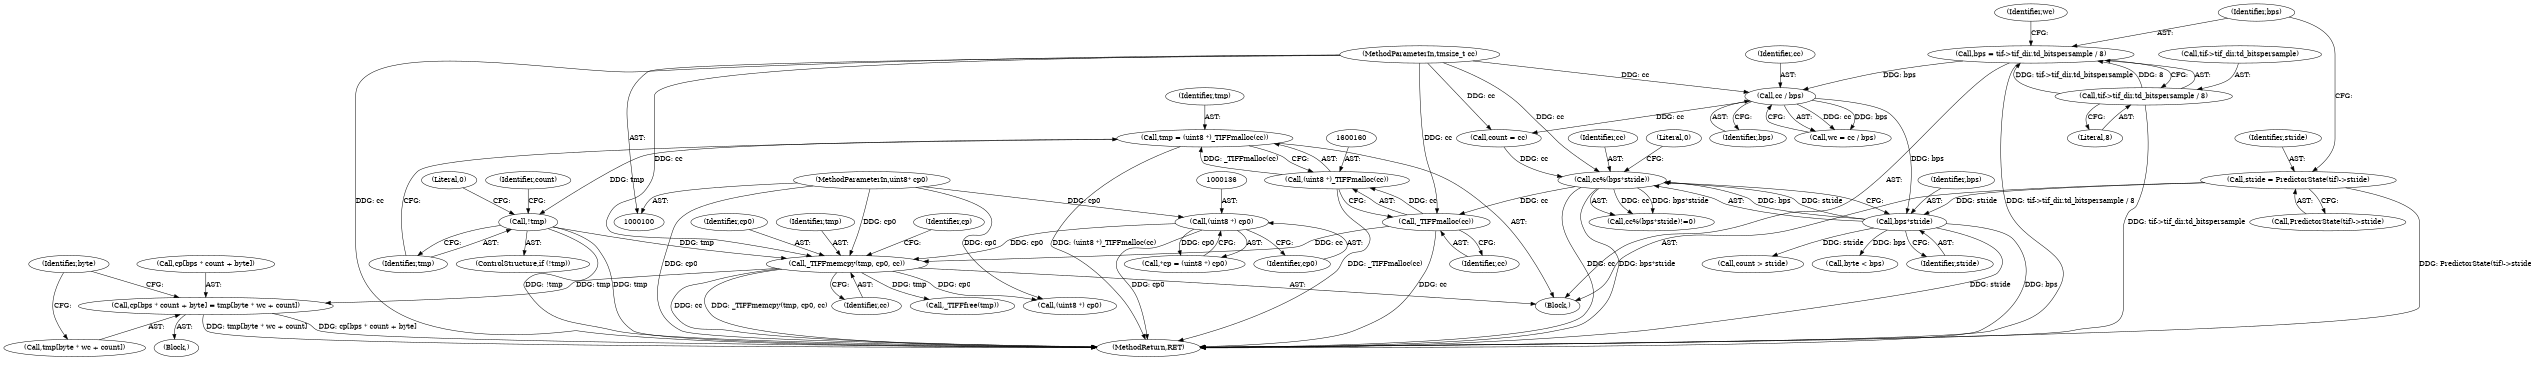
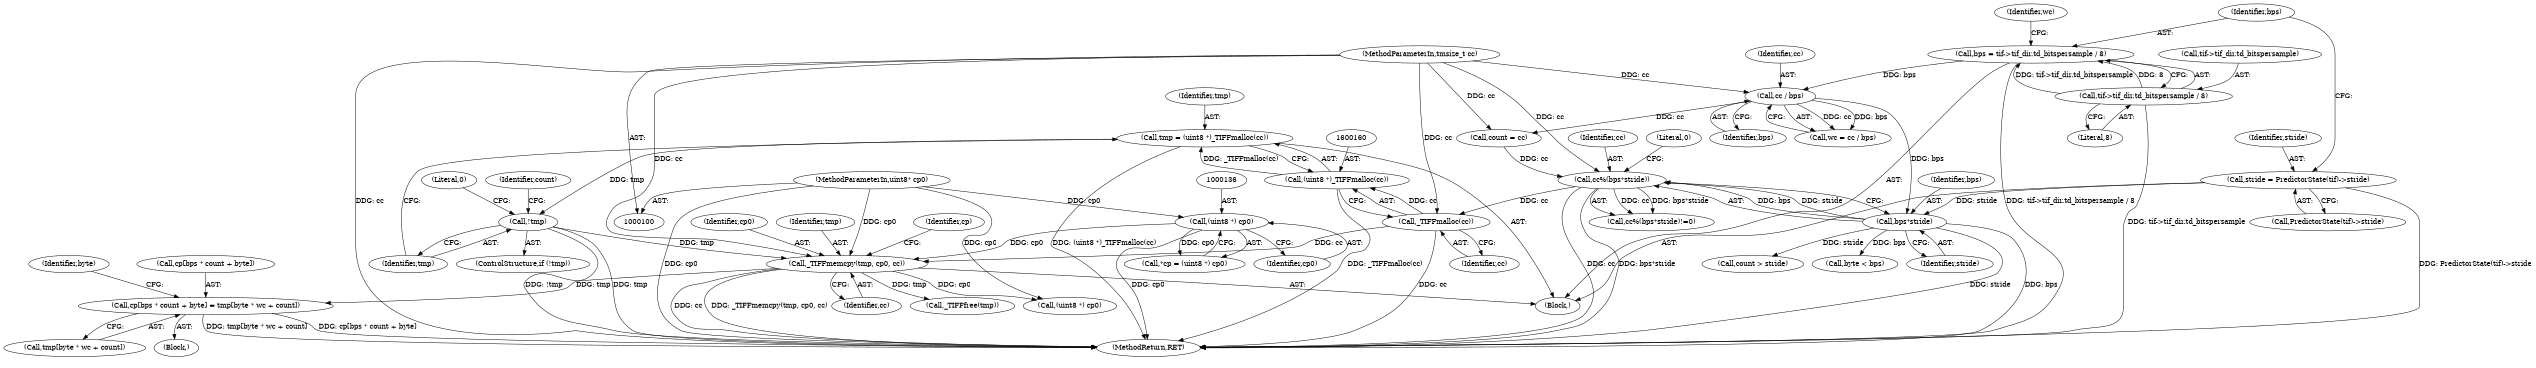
edge "(Identifier,byte)" -> "(Call,tmp[byte * wc + count])": now "(Call,cp[bps * count + byte] = tmp[byte * wc + count])" -> "(Call,tmp[byte * wc + count])"
